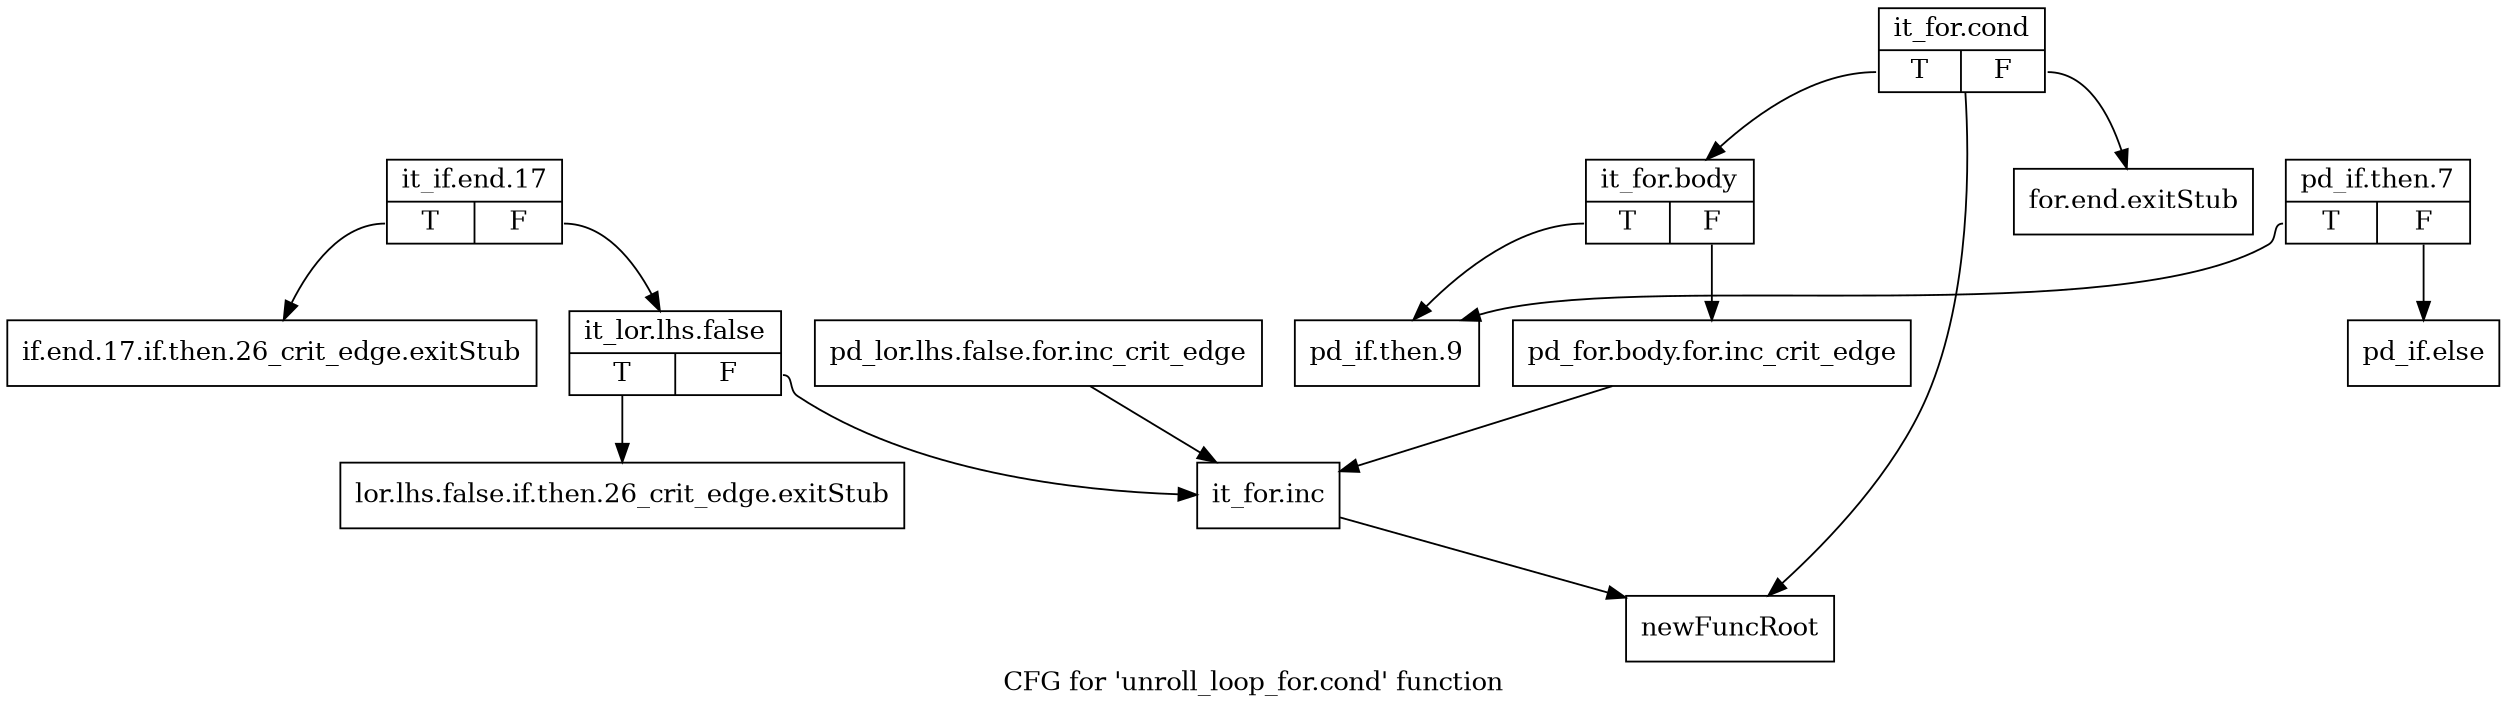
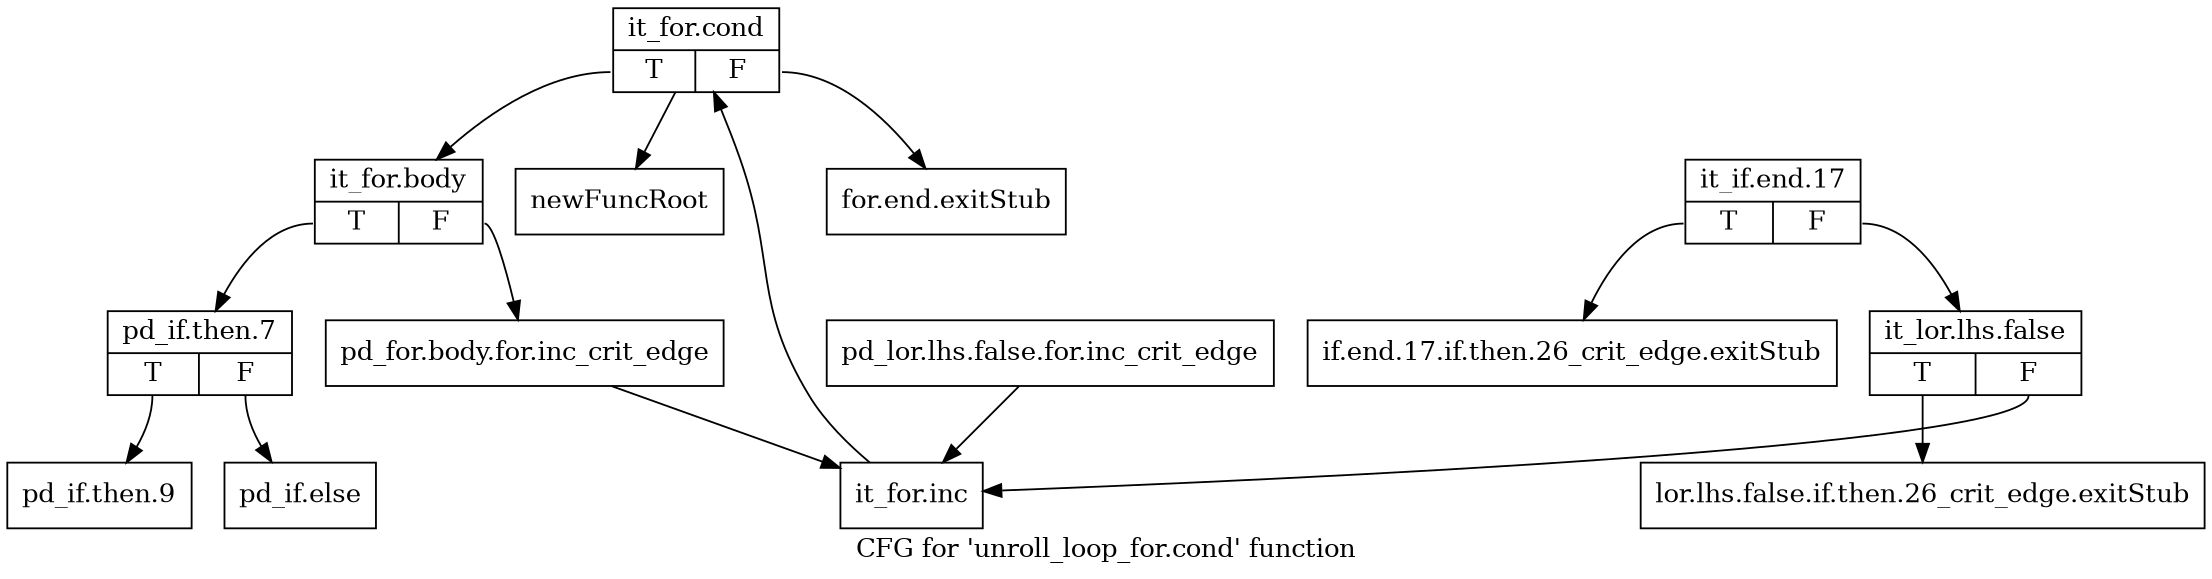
edge "it_for.body" -> "pd_if.then.9": now "it_for.body" -> "pd_if.then.7"
edge "it_for.inc" -> "newFuncRoot": now "it_for.inc" -> "it_for.cond"
